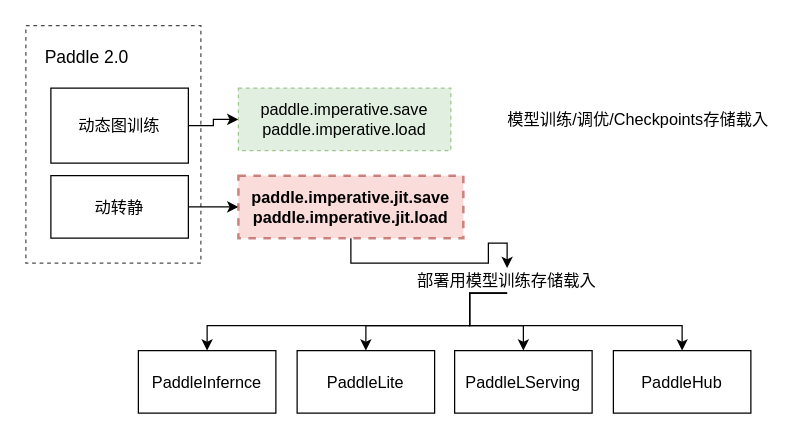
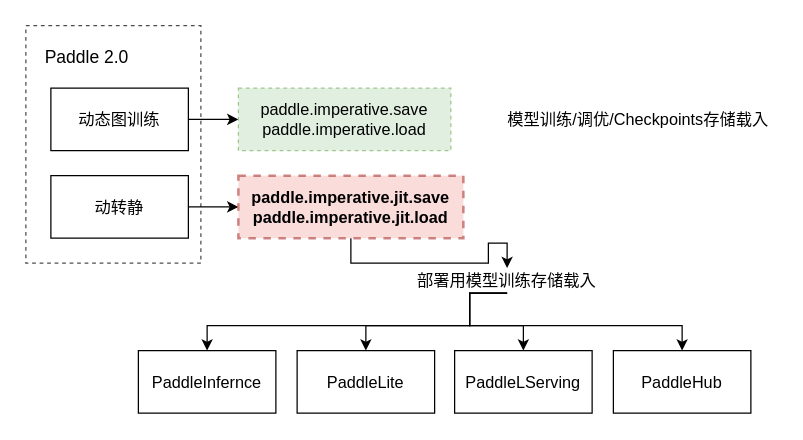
node "动态图训练": size 138x75 -> 138x63
